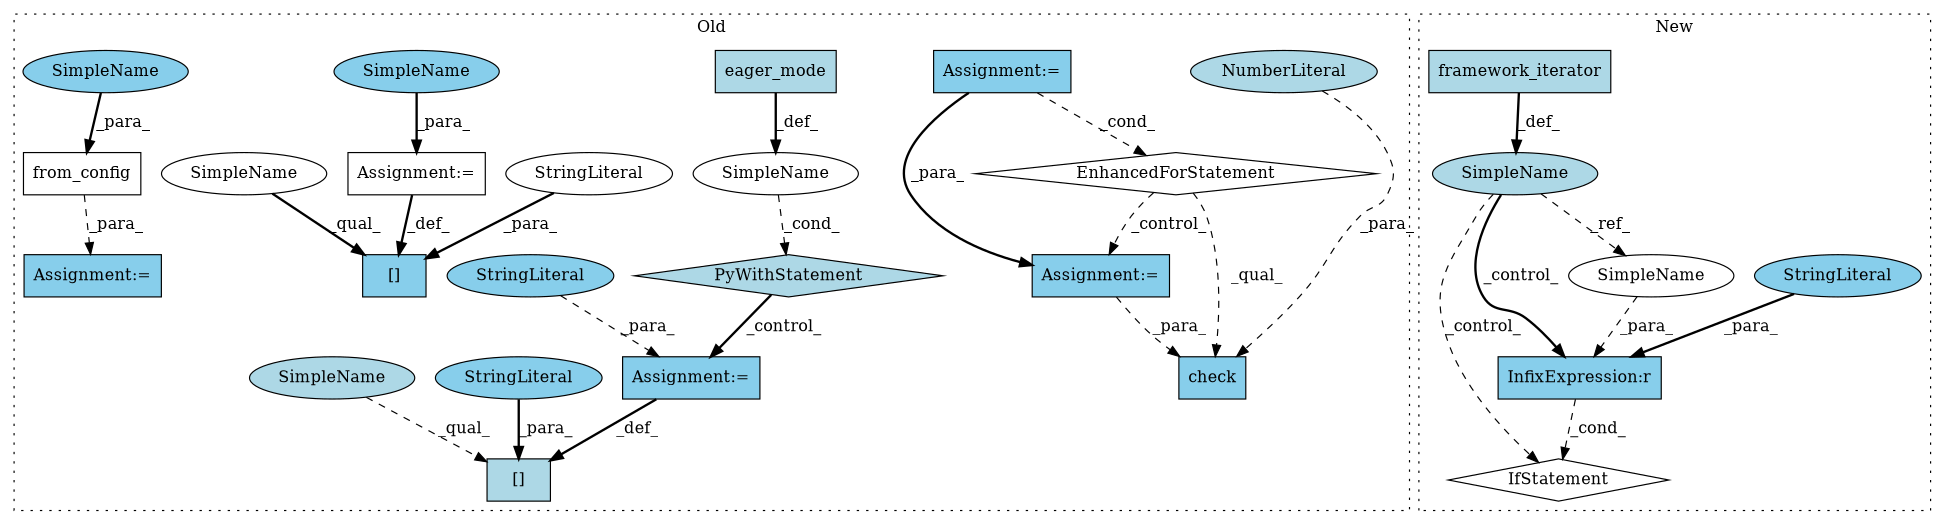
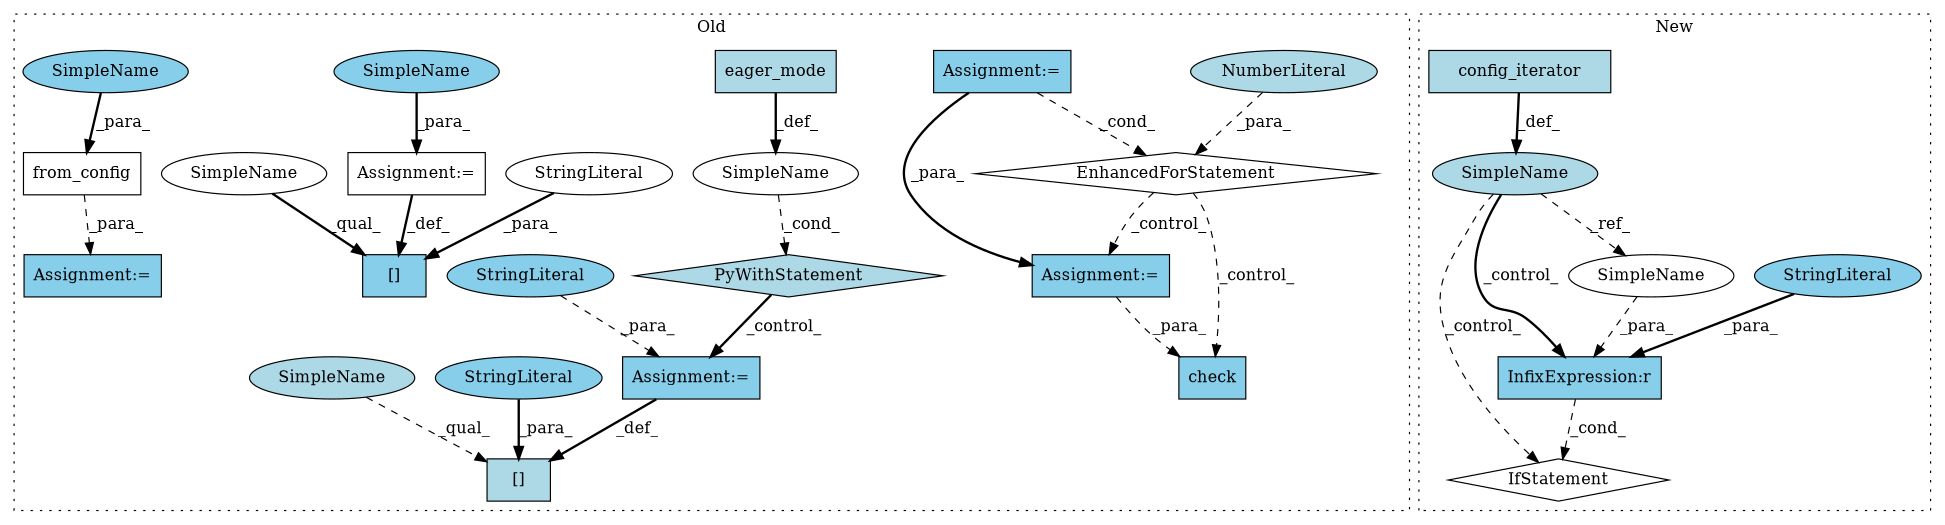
node "framework_iterator": label "framework_iterator" -> "config_iterator"
edge "NumberLiteral" -> "check": now "NumberLiteral" -> "EnhancedForStatement"
edge "EnhancedForStatement" -> "check": label "_qual_" -> "_control_"
